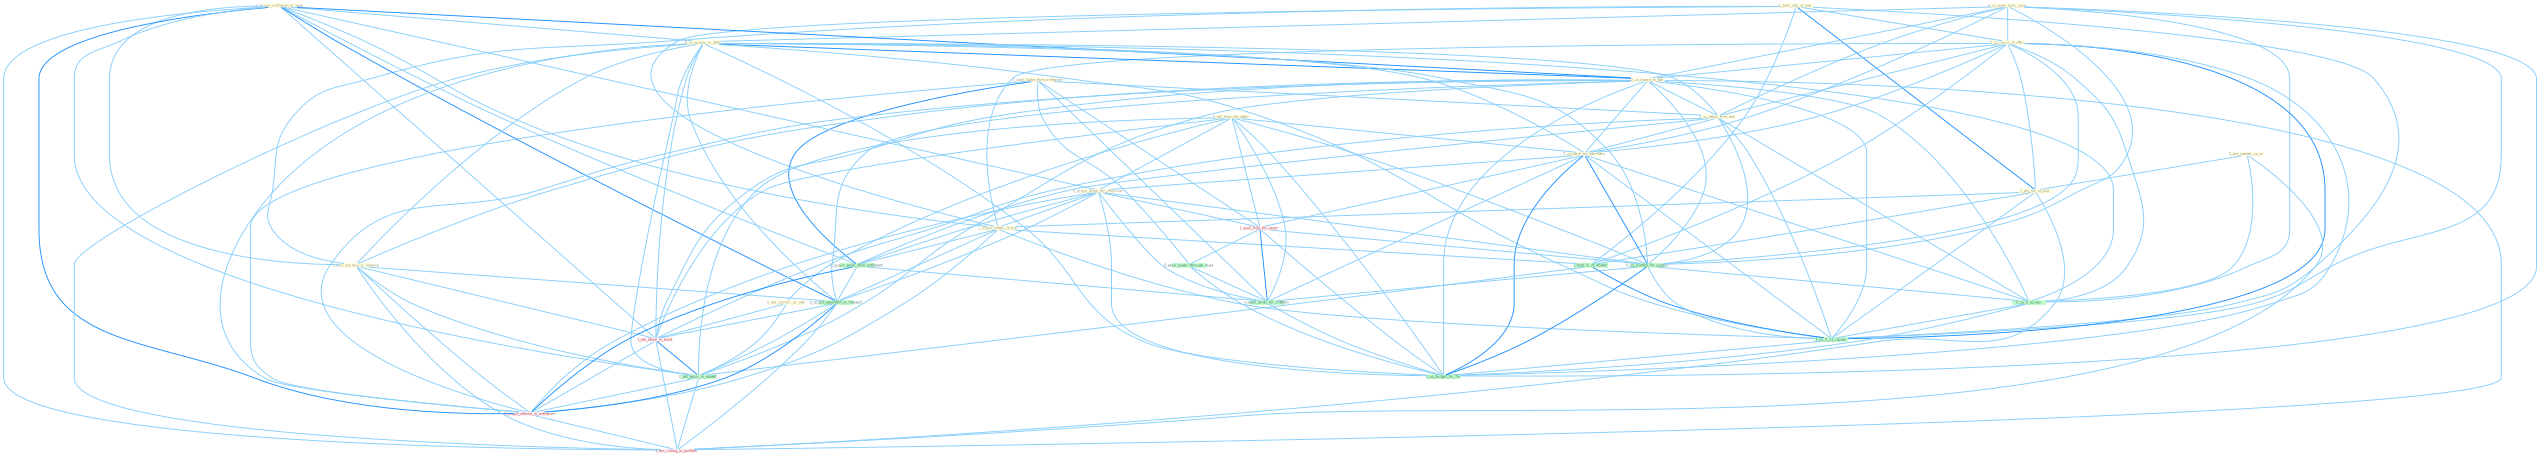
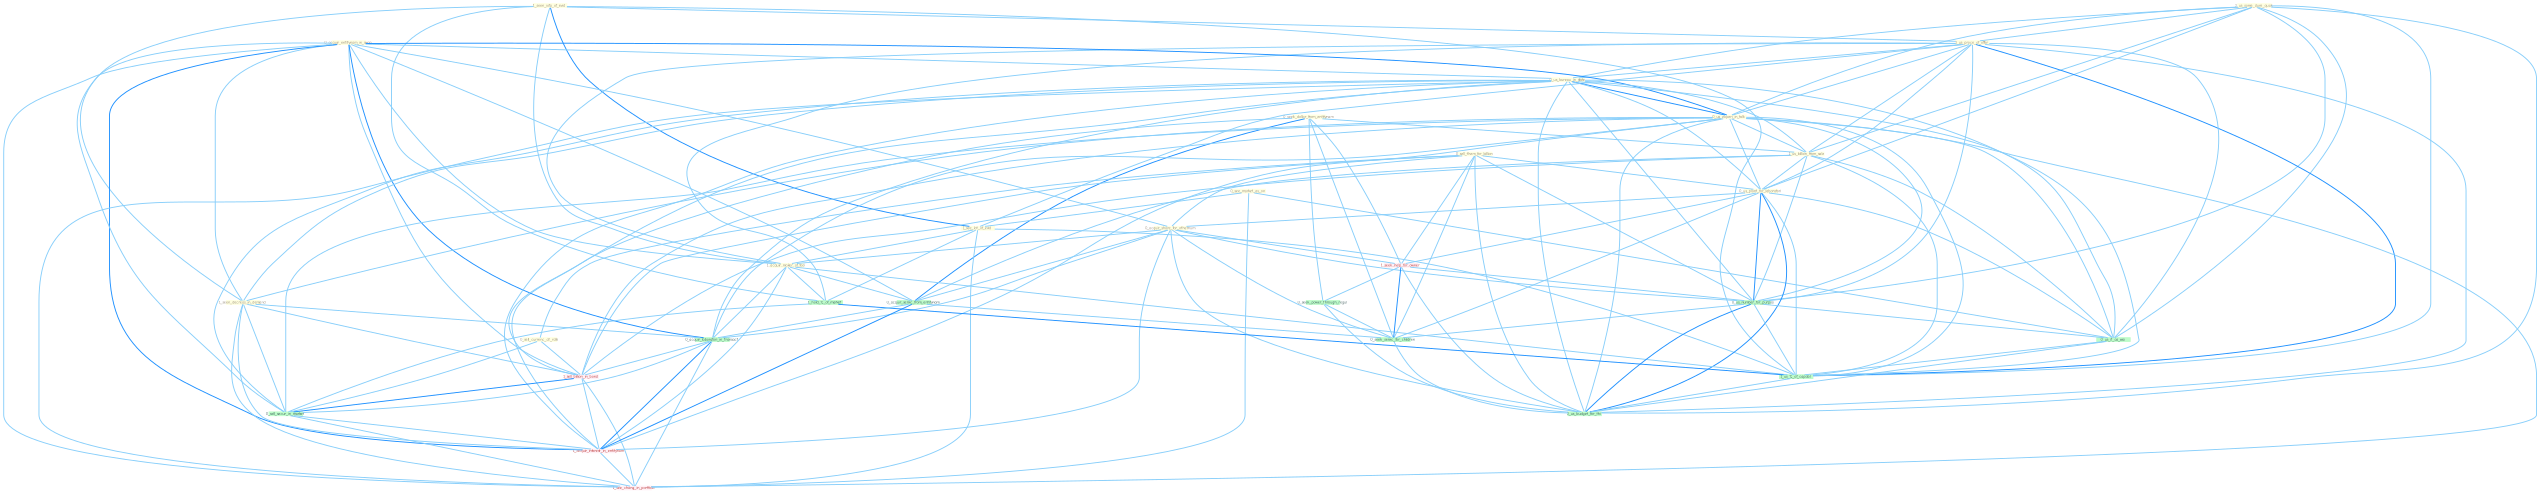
edge "1_us_proce_of_offer" -- "0_us_bureau_in_state": added
edge "0_sell_them_for_billion" -- "0_sell_secur_in_market": removed
